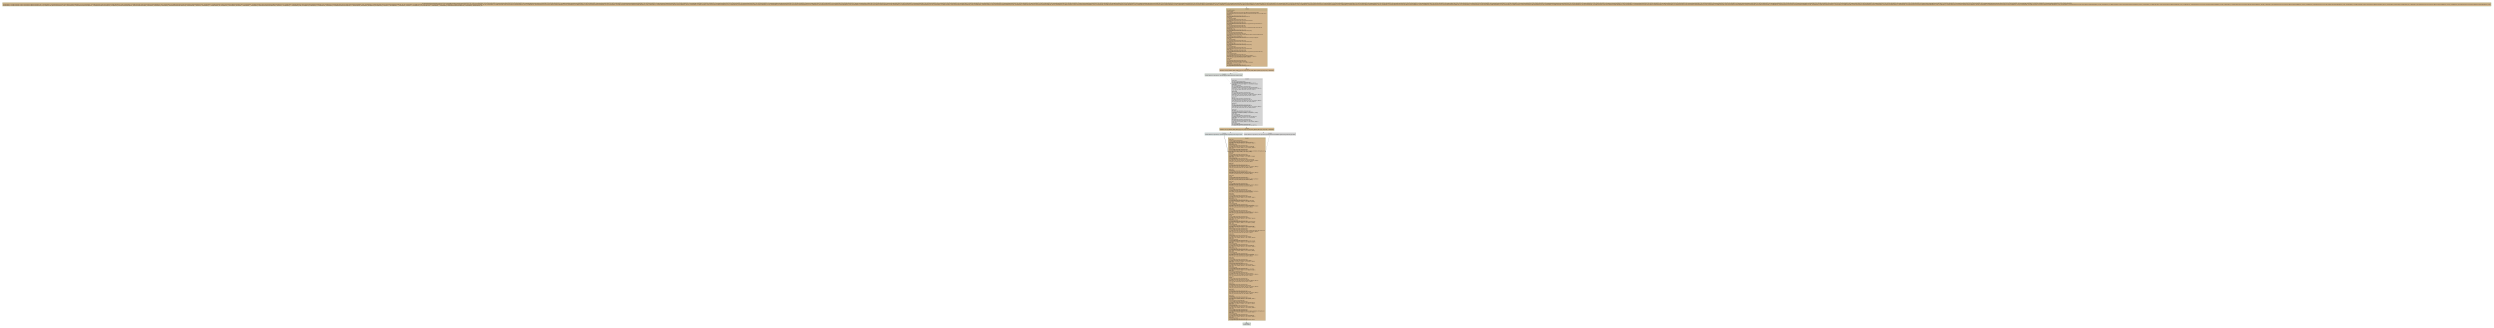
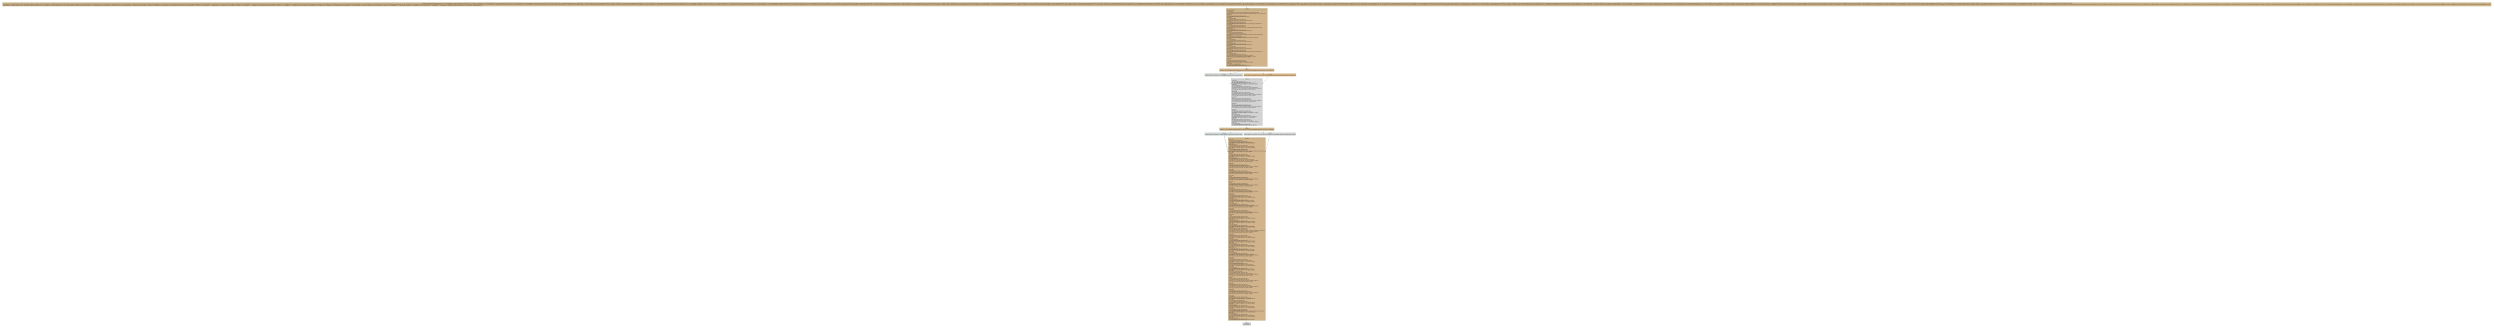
node "8: 0x00e0": added
